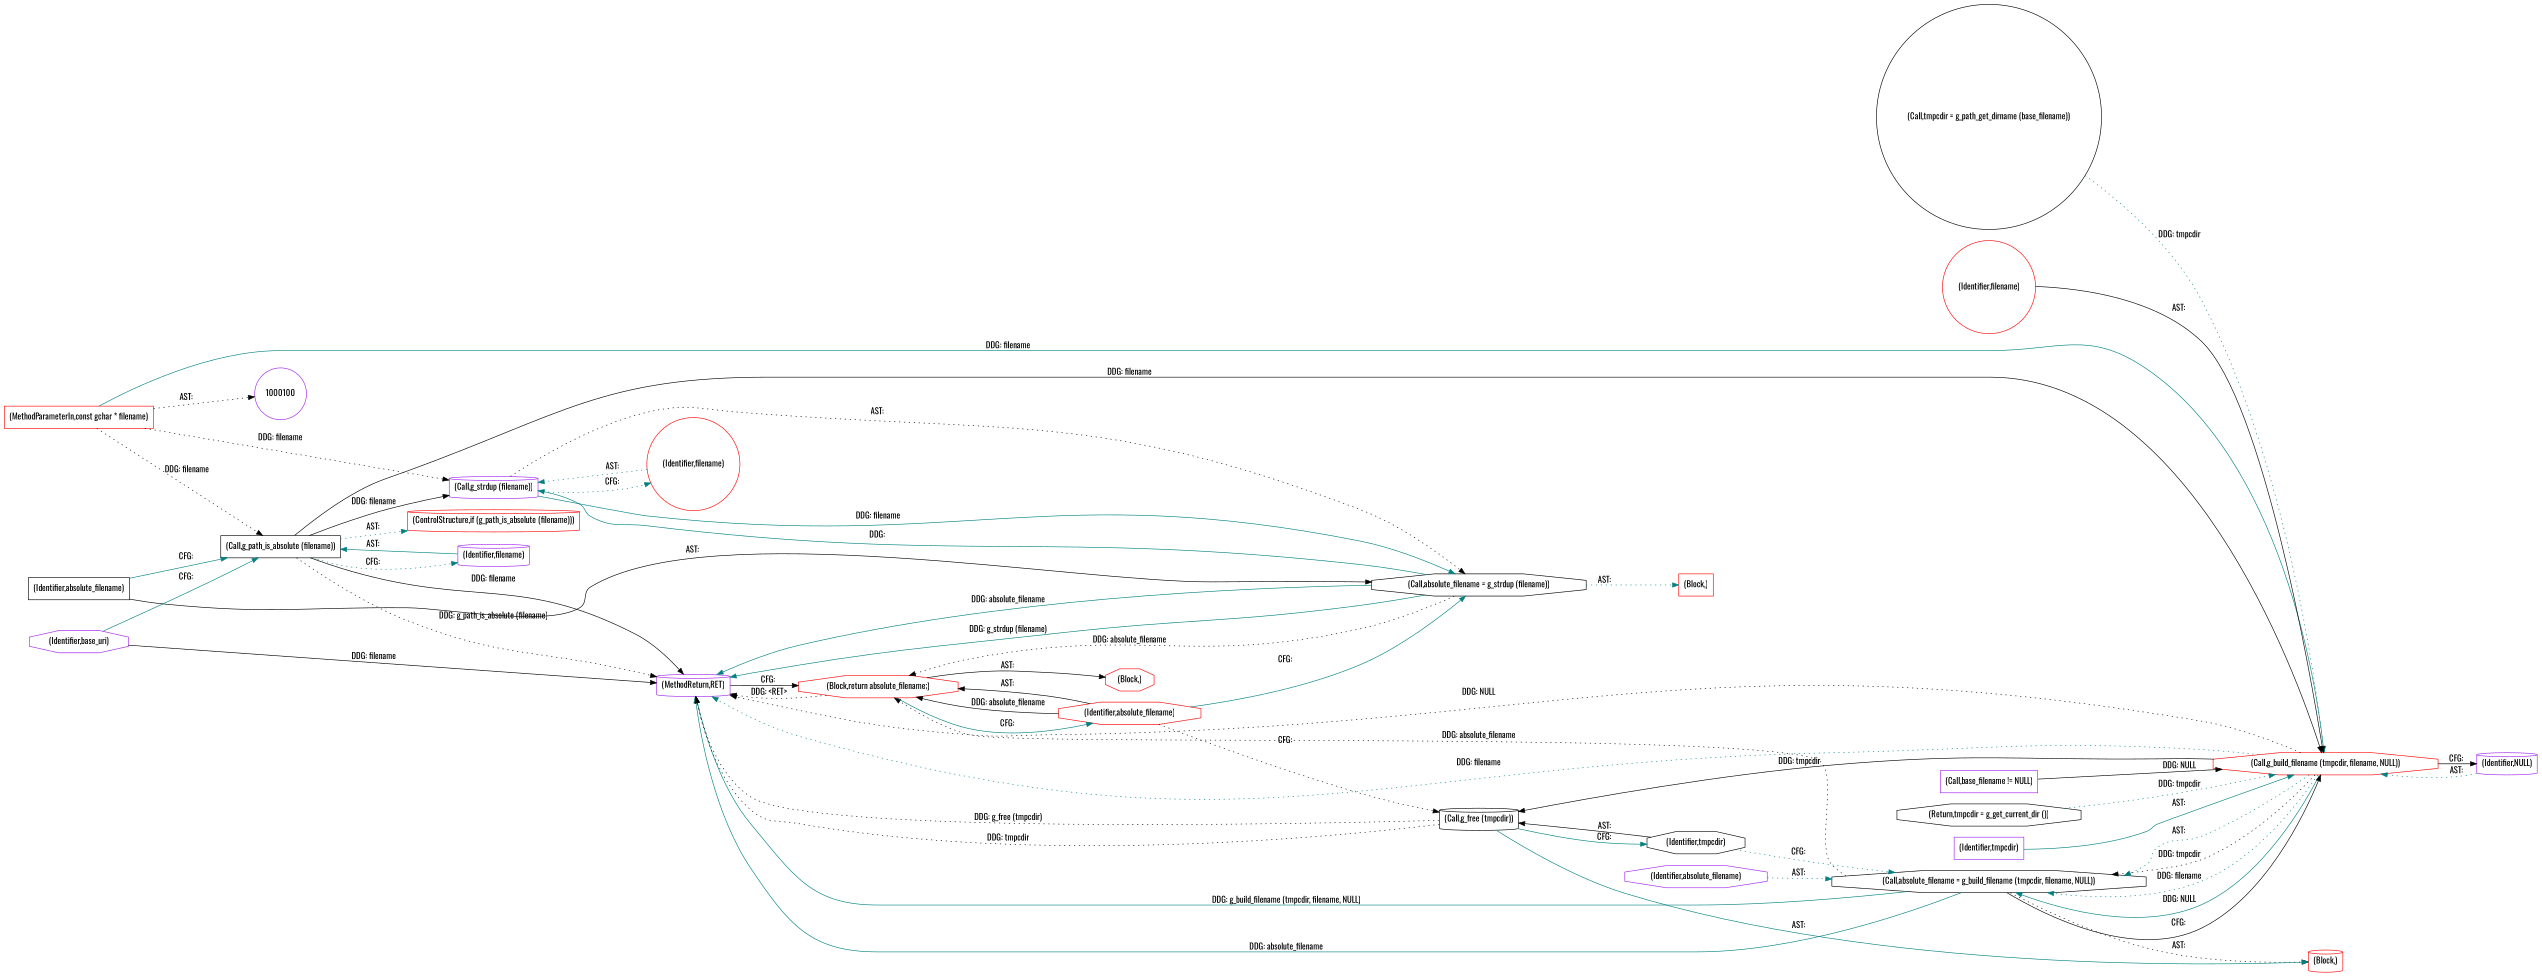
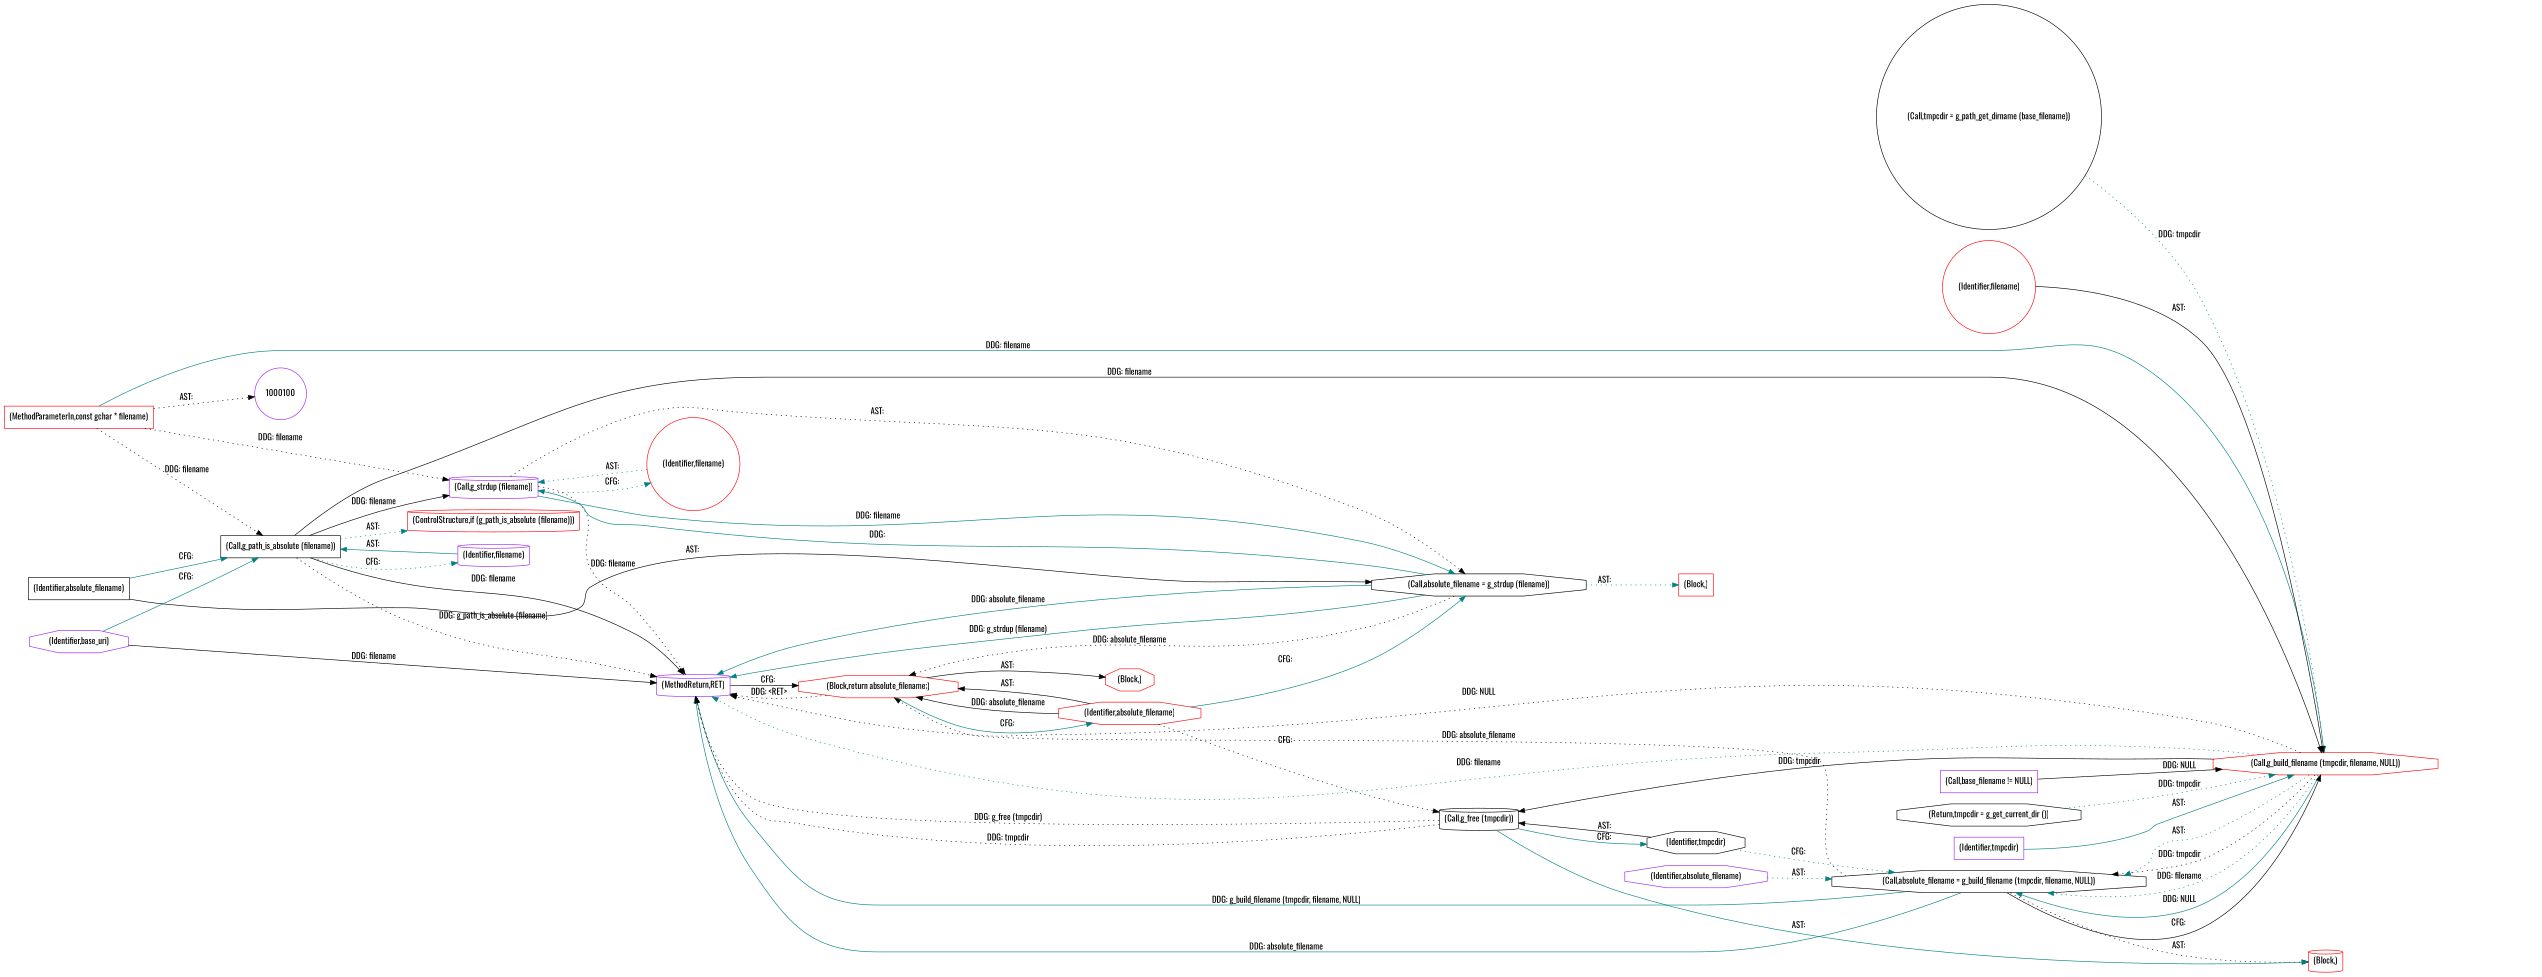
edge "(Call,g_strdup (filename))" -> "(MethodReturn,RET)": added, label "DDG: filename"
node "(Identifier,NULL)": removed
